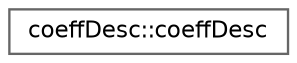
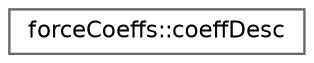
node "coeffDesc::coeffDesc": label "coeffDesc::coeffDesc" -> "forceCoeffs::coeffDesc"
